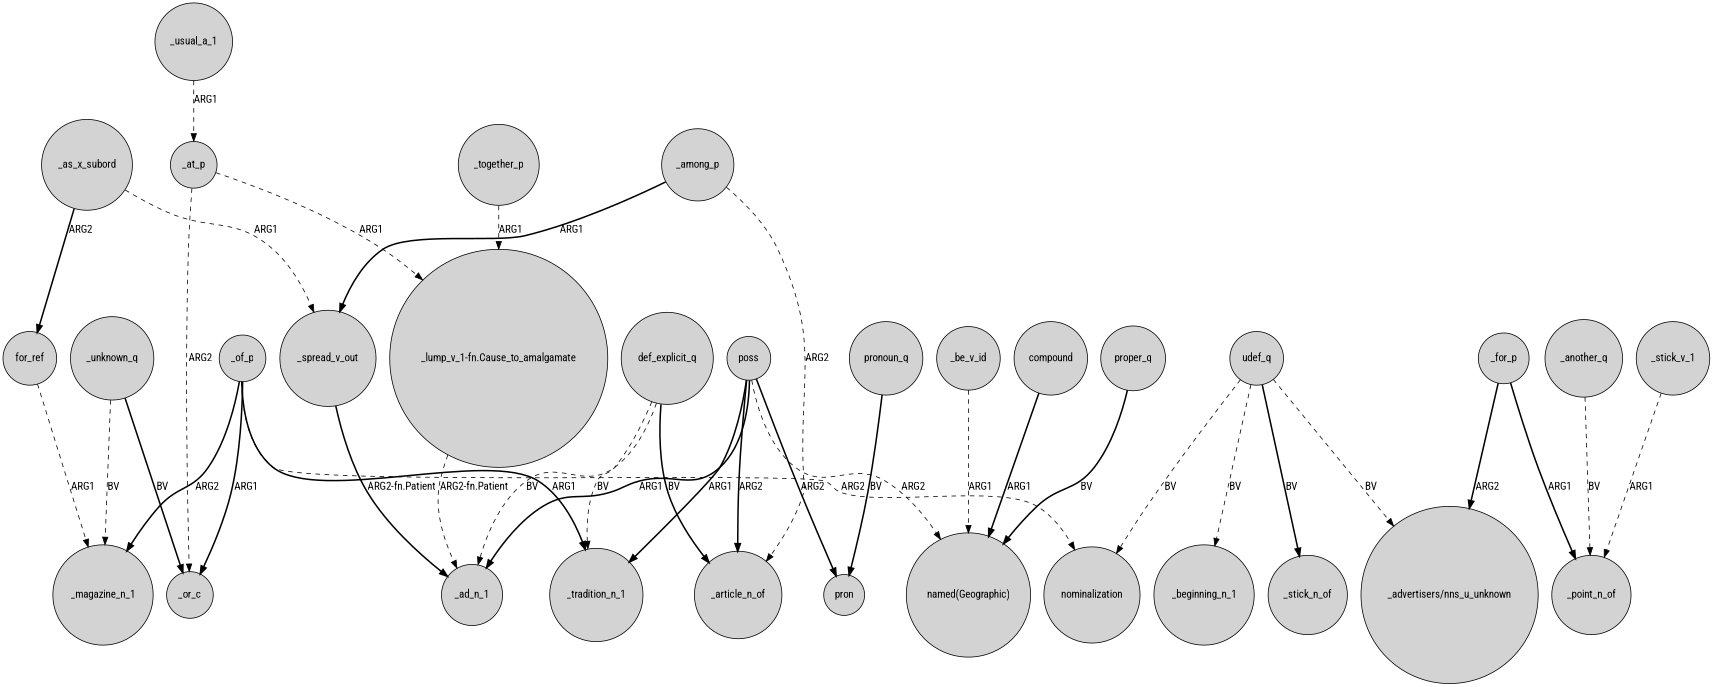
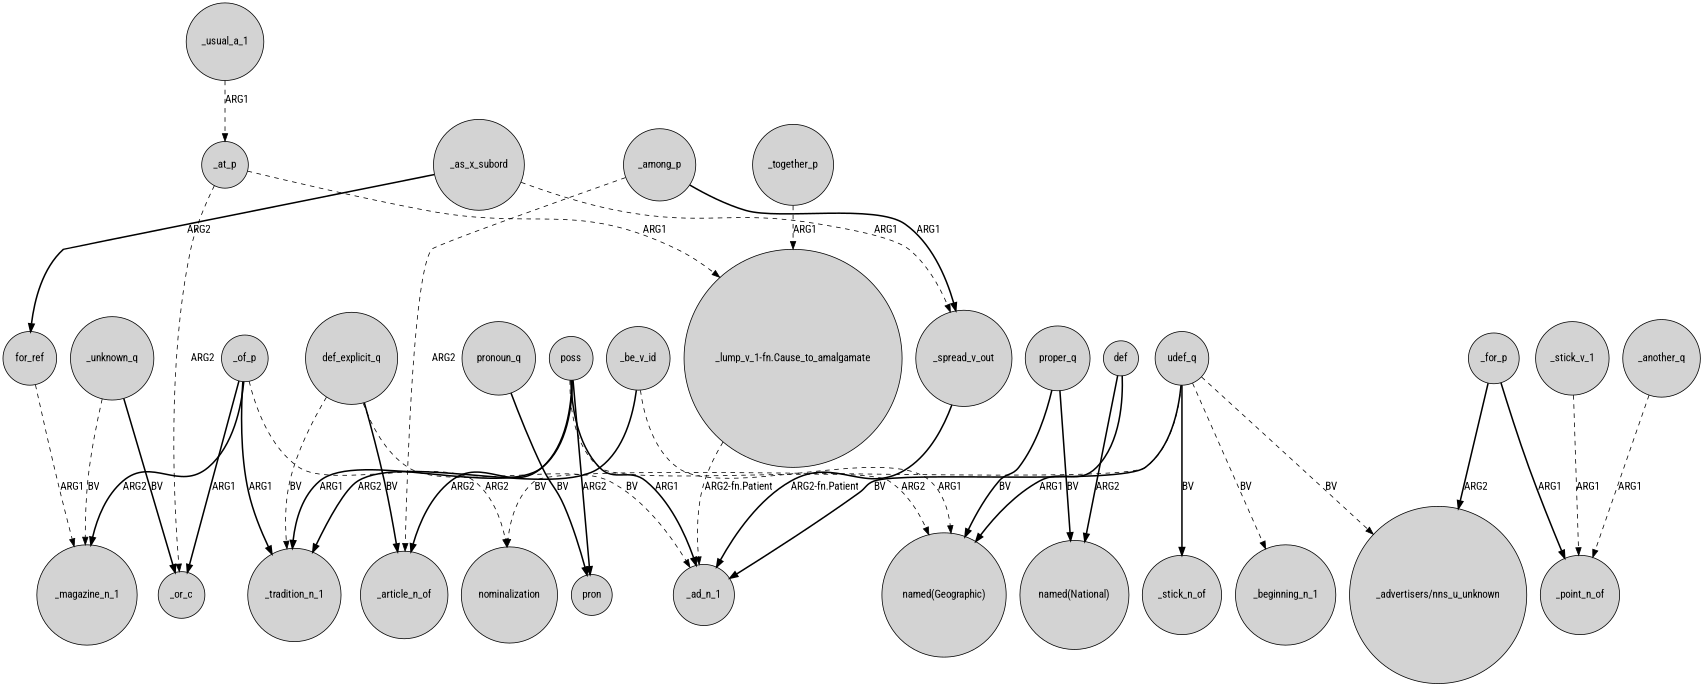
node "compound": label "compound" -> "def"
edge "_be_v_id" -> "_tradition_n_1": added, label "ARG2"
edge "udef_q" -> "_ad_n_1": added, label "BV"
edge "_another_q" -> "_point_n_of": label "BV" -> "ARG1"
node "named(National)": added
